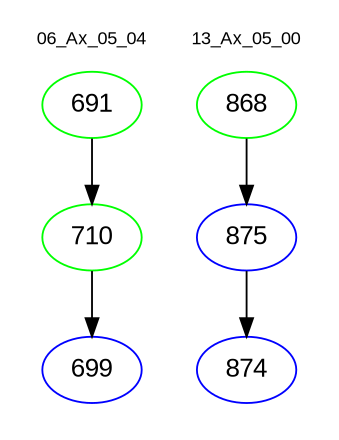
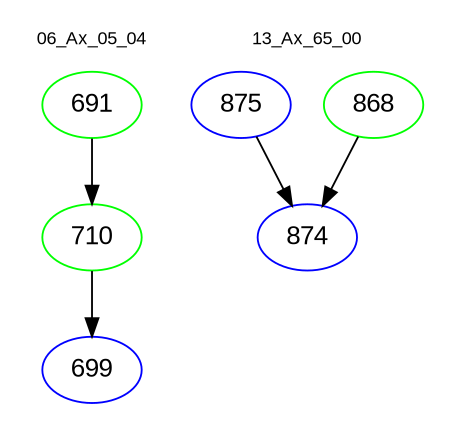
cluster "13_Ax_05_00": label "13_Ax_05_00" -> "13_Ax_65_00"
edge "868" -> "875": now "868" -> "874"
